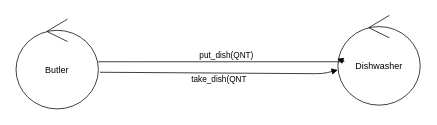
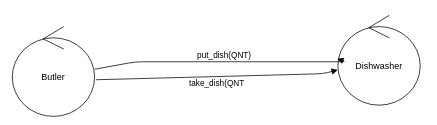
node "Butler": moved (57, 64) -> (53, 72)
